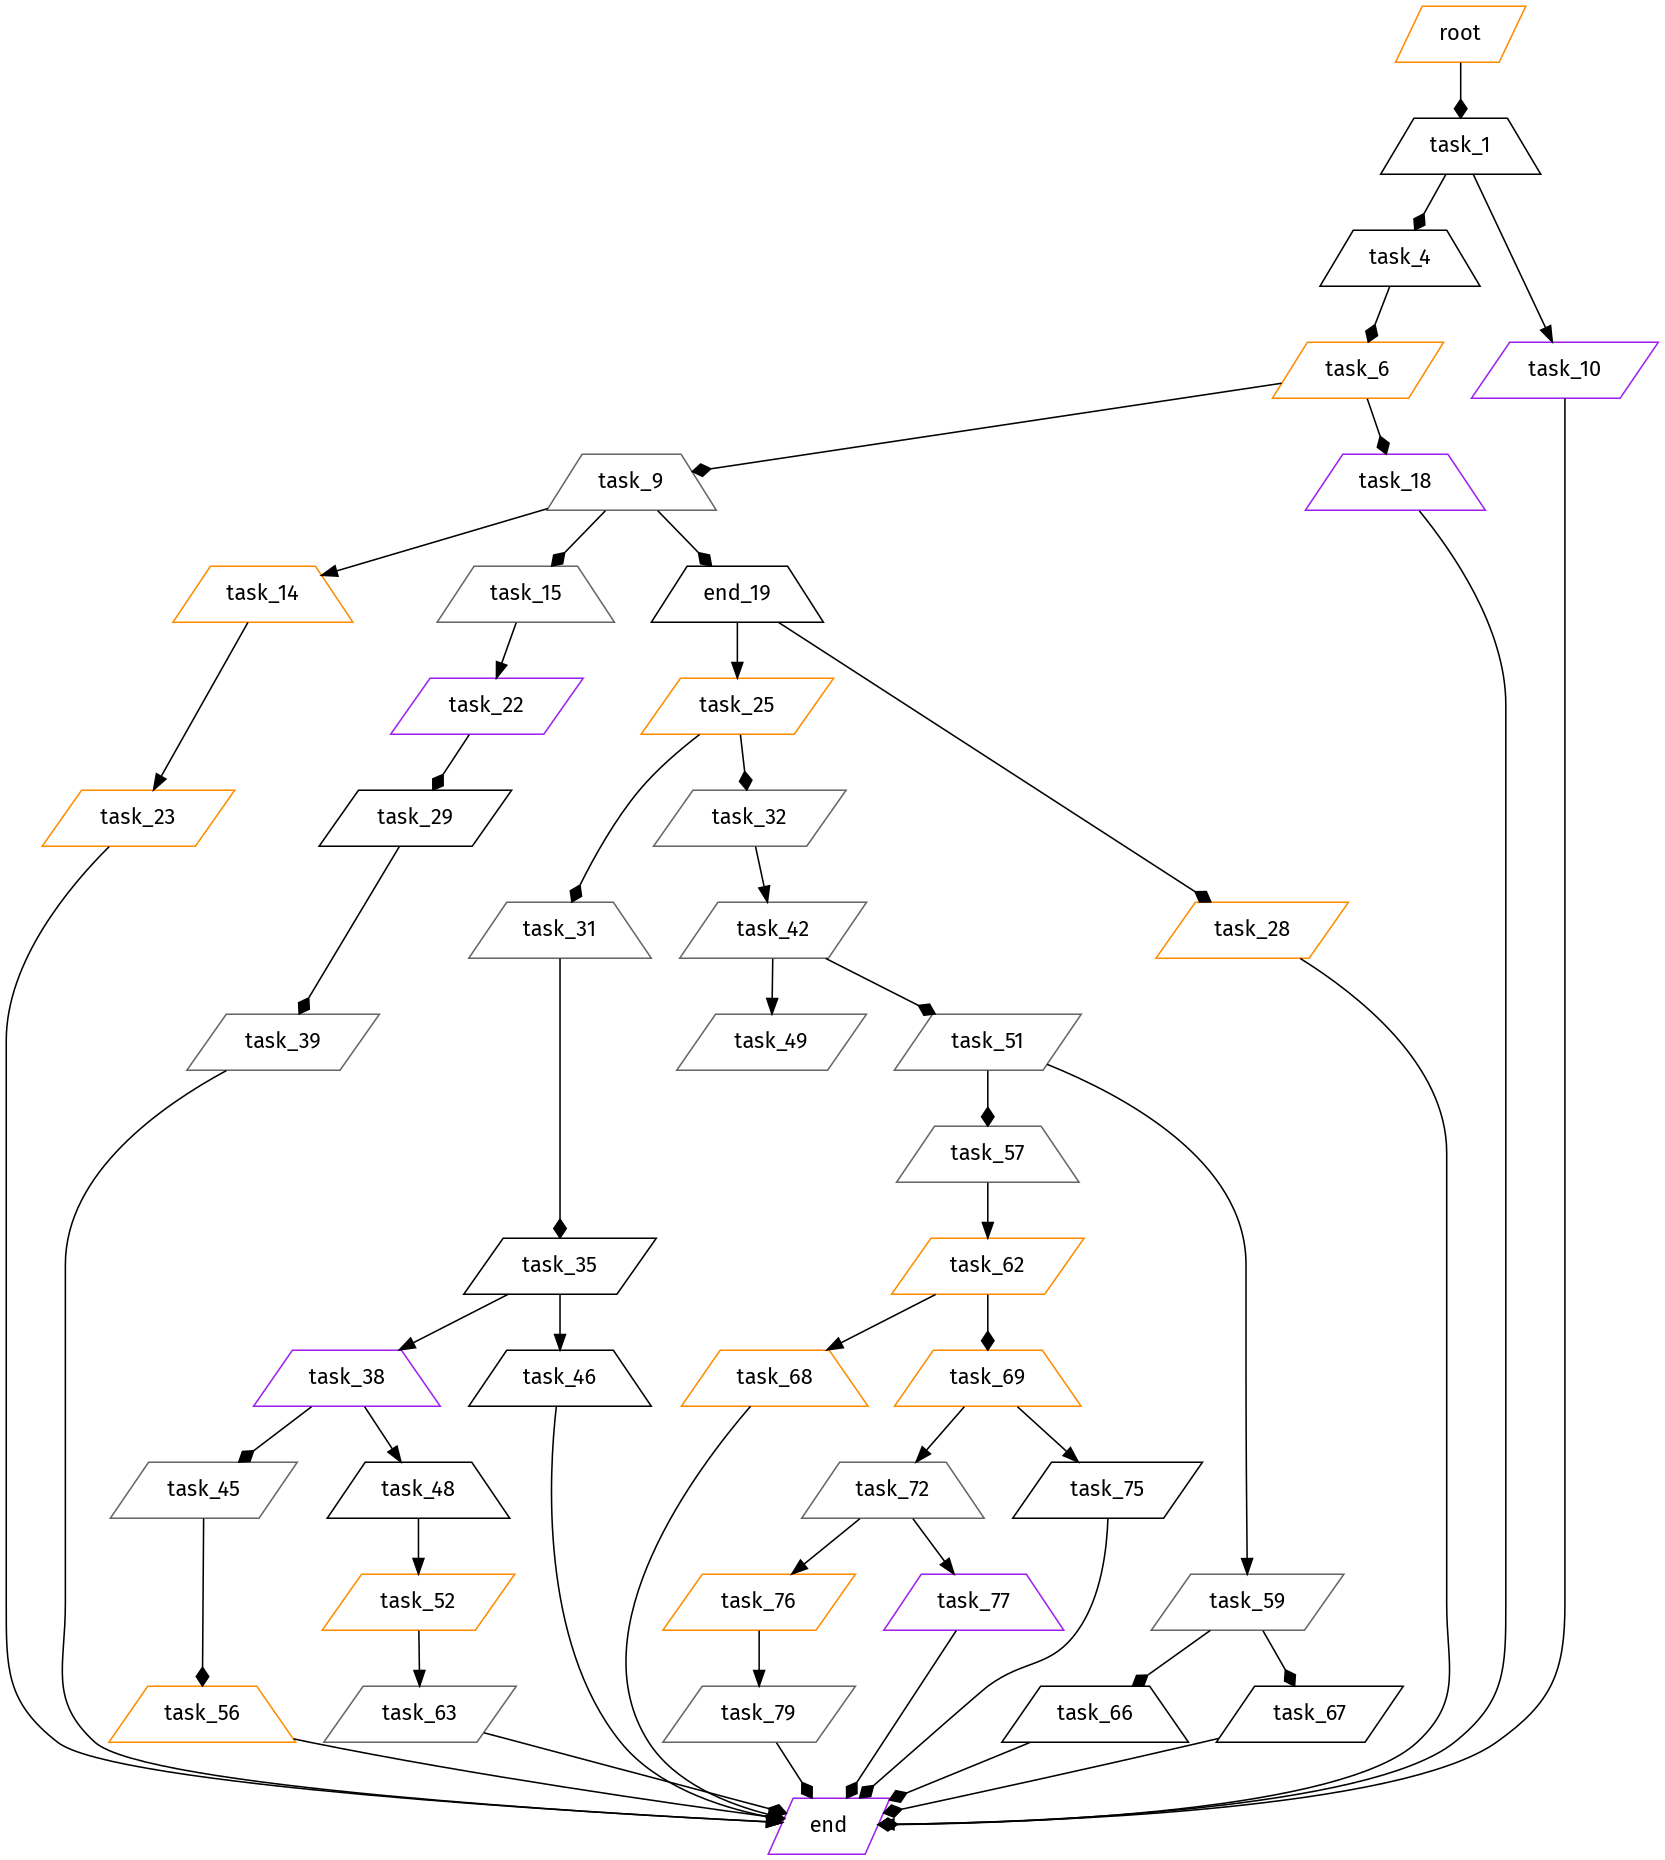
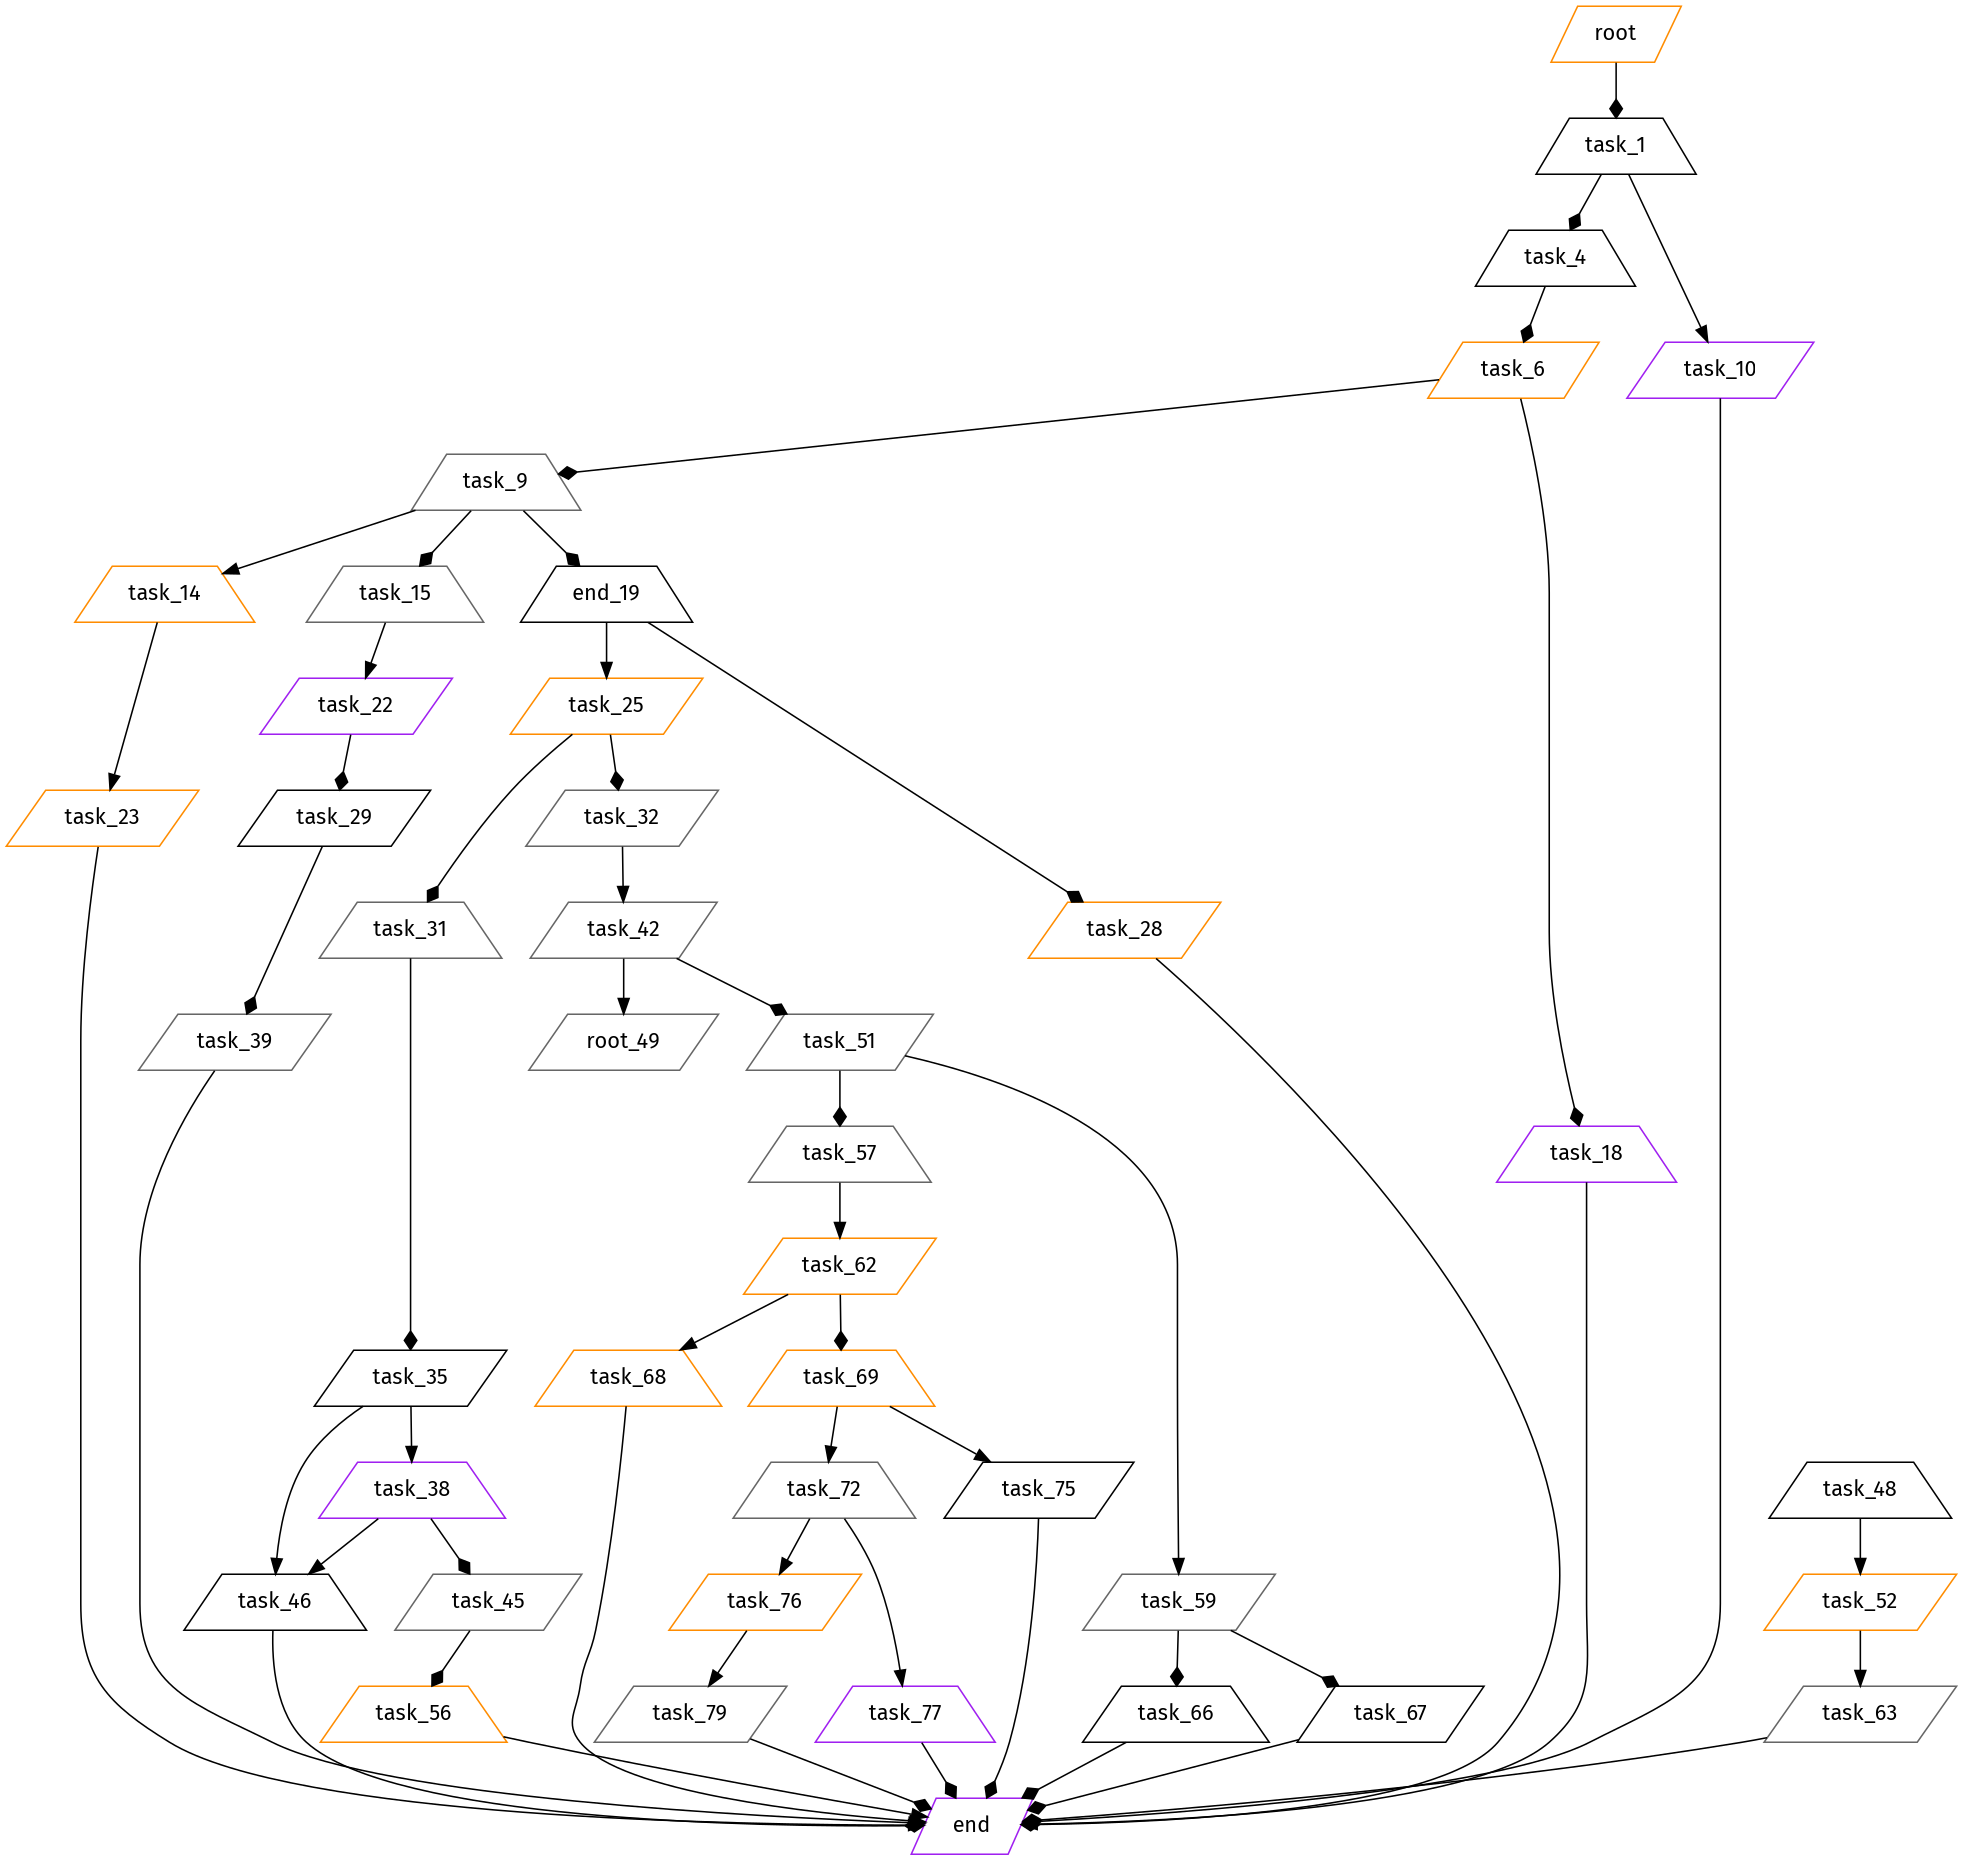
node "task_49": label "task_49" -> "root_49"
edge "task_38" -> "task_48": now "task_38" -> "task_46"
